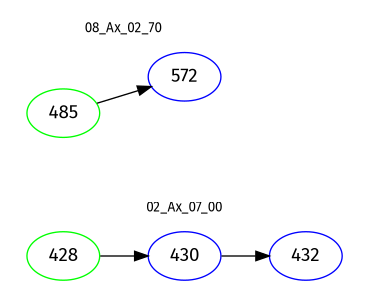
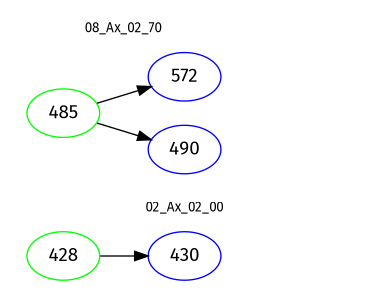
node "490": added
cluster "02_Ax_07_00": label "02_Ax_07_00" -> "02_Ax_02_00"
node "432": removed
